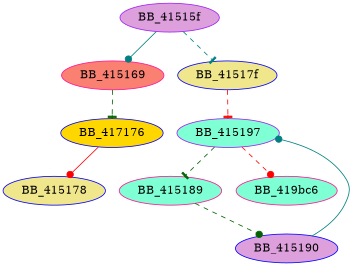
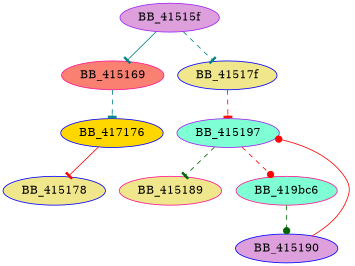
edge "BB_41515f" -> "BB_415169": arrowhead dot -> tee
edge "BB_415169" -> "BB_417176": color darkgreen -> teal
edge "BB_417176" -> "BB_415178": arrowhead dot -> tee
edge "BB_415190" -> "BB_415197": color teal -> red
node "BB_415189": fillcolor aquamarine -> khaki
edge "BB_415189" -> "BB_415190": now "BB_419bc6" -> "BB_415190"
